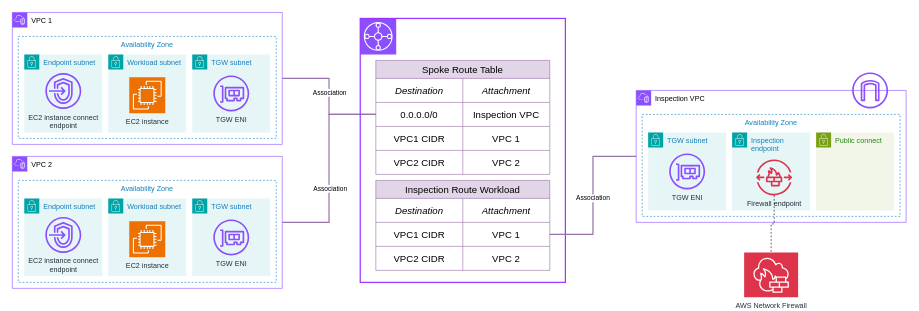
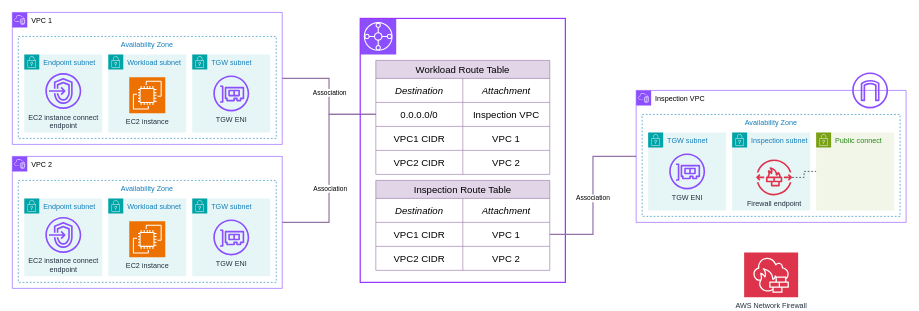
node "Spoke Route Table": label "Spoke Route Table" -> "Workload Route Table"
node "Inspection endpoint": label "Inspection endpoint" -> "Inspection subnet"
node "Inspection Route Workload": label "Inspection Route Workload" -> "Inspection Route Table"
edge "Firewall endpoint" -- "AWS Network Firewall": now "Firewall endpoint" -- "Public connect"
